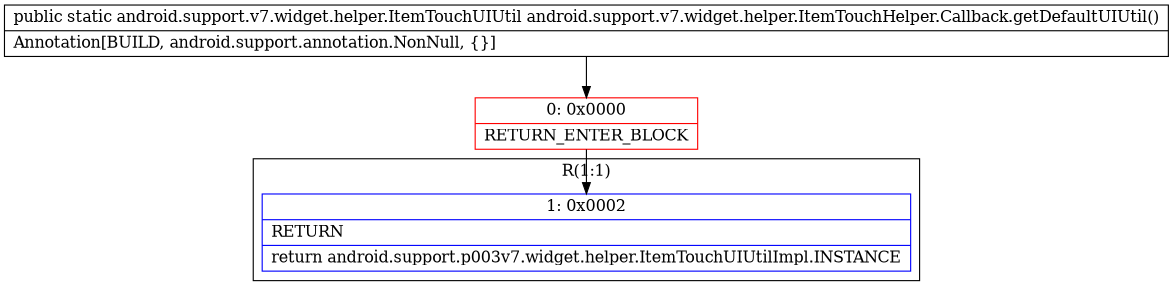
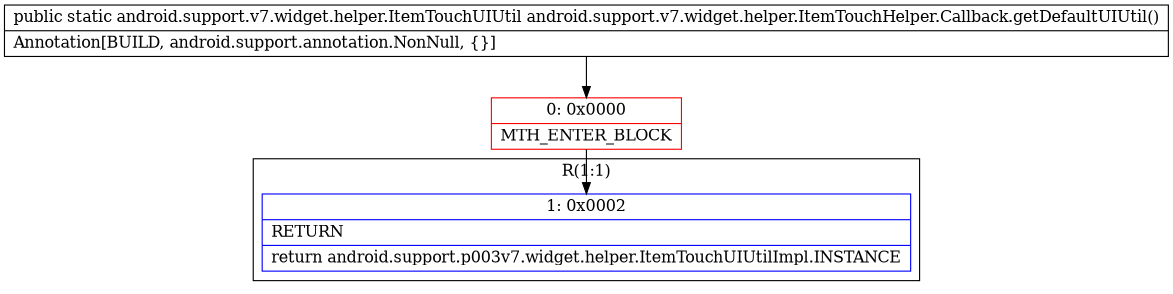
node "0: 0x0000": text "RETURN_ENTER_BLOCK" -> "MTH_ENTER_BLOCK"
